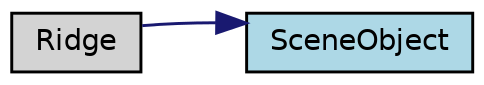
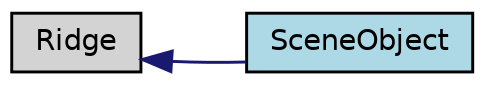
edge "Ridge" -> "SceneObject": reversed
